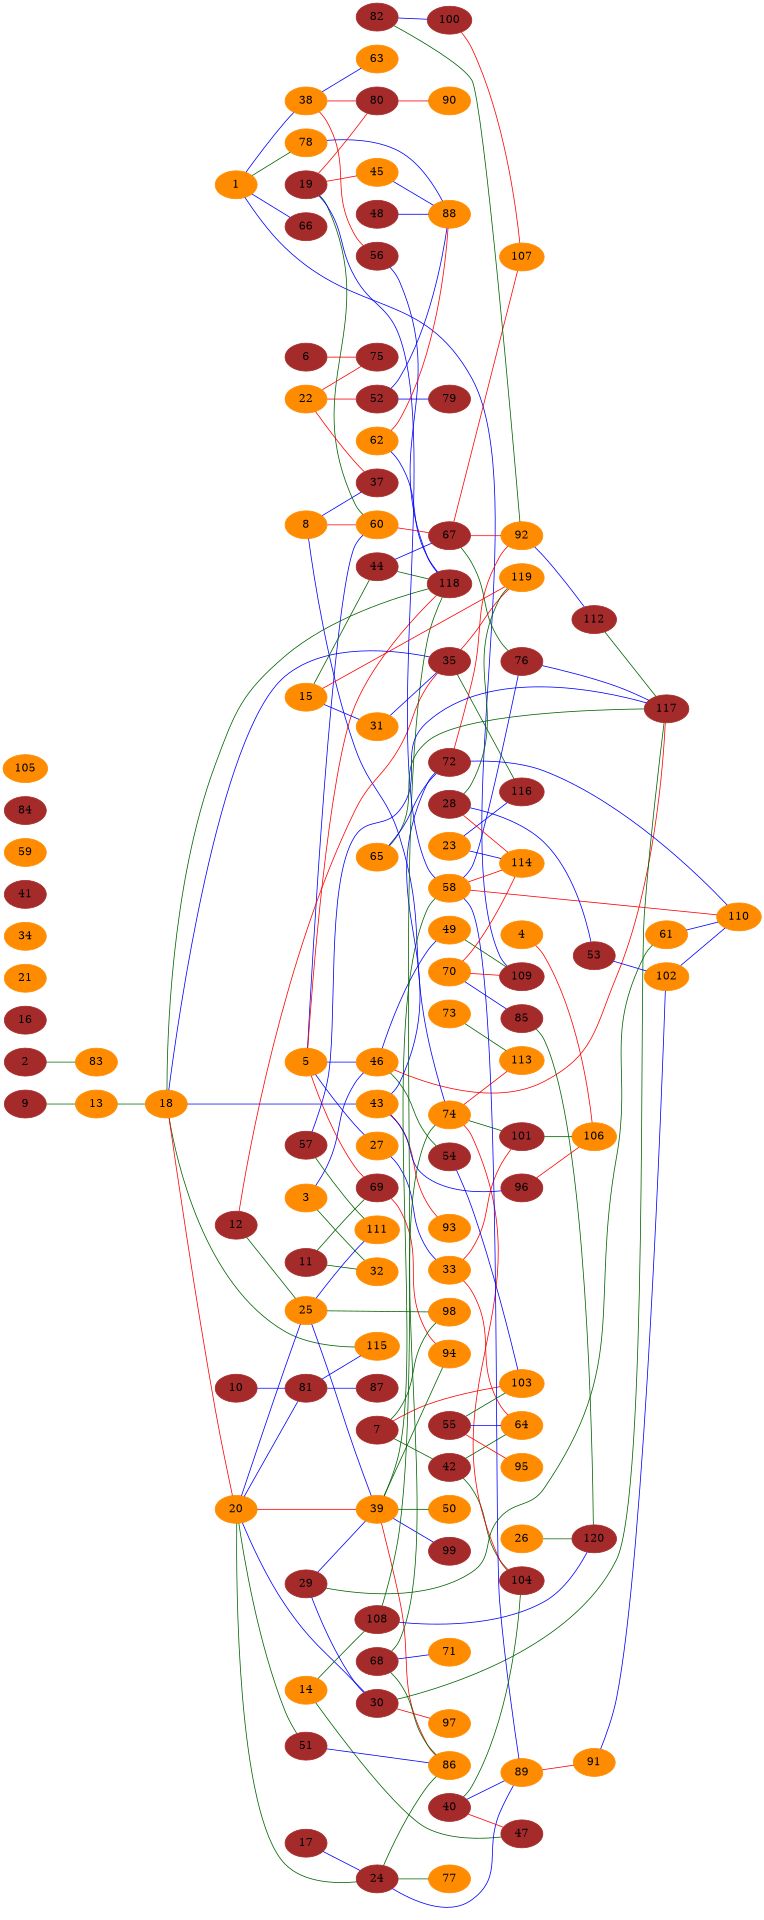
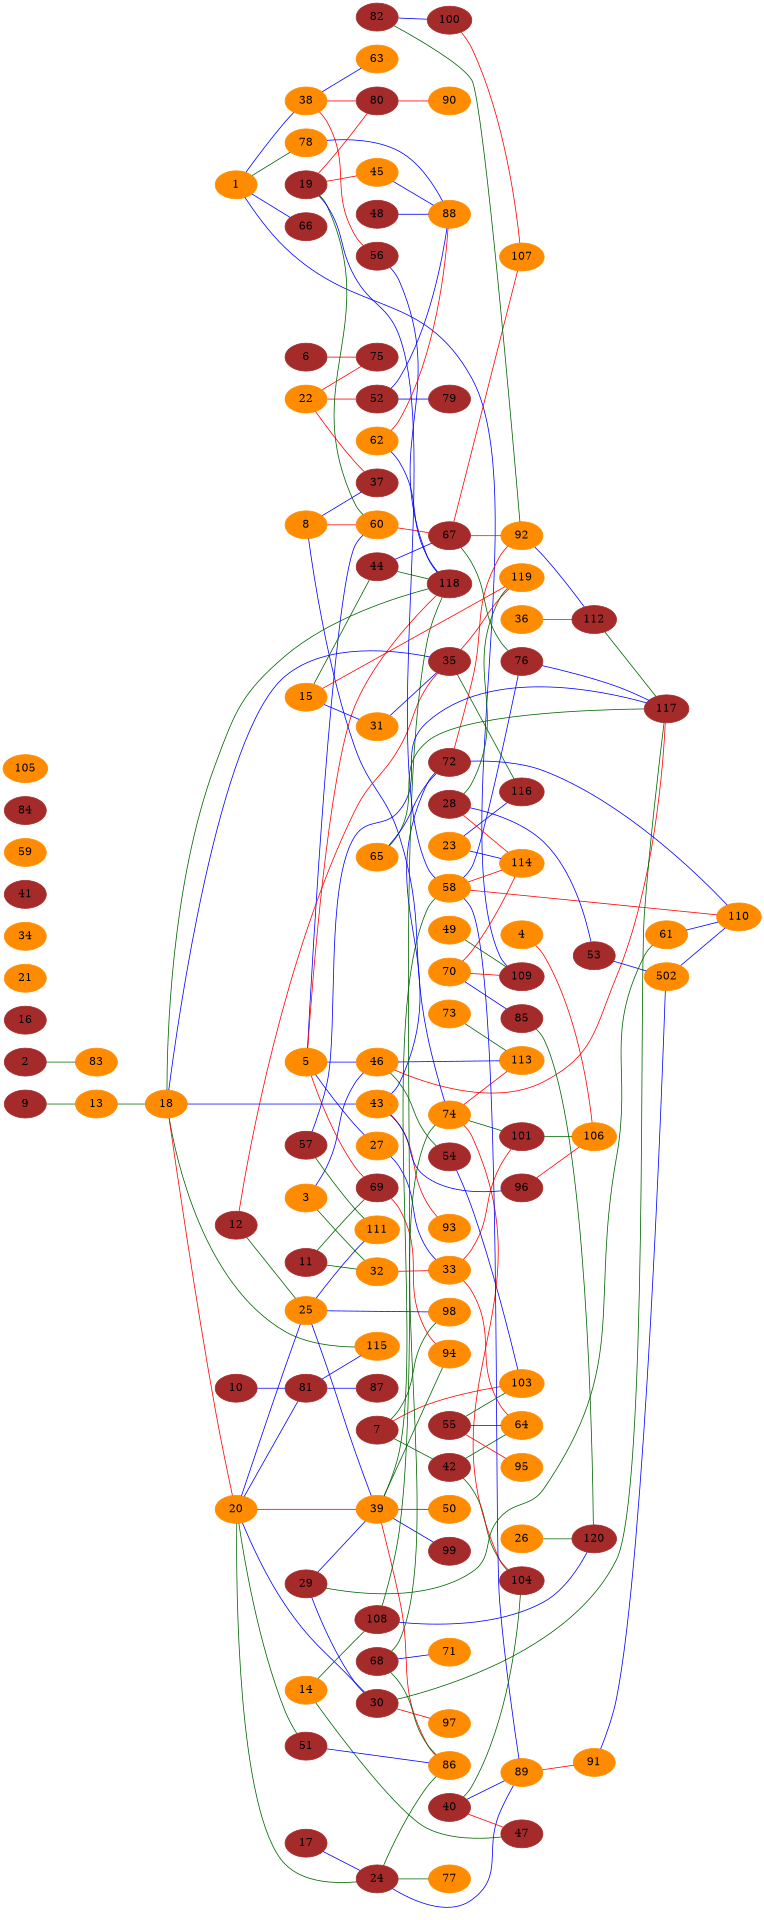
node "36": added
node "102": label "102" -> "502"
edge "49" -- "46": now "113" -- "46"
edge "33" -- "32": added
edge "25" -- "98": color darkgreen -> blue
